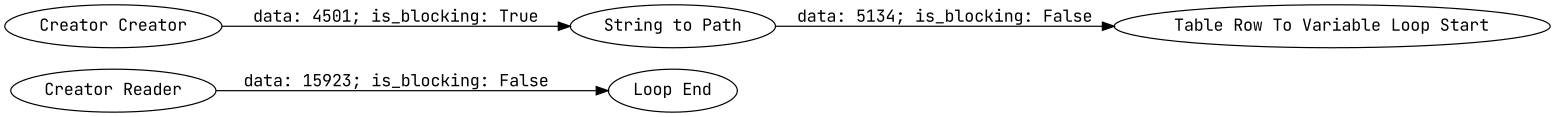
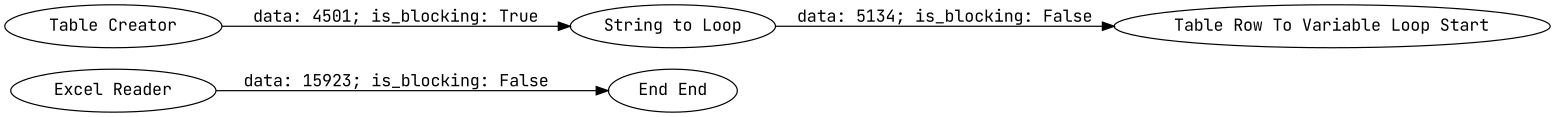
node "Creator Creator": label "Creator Creator" -> "Table Creator"
node "String to Path": label "String to Path" -> "String to Loop"
node "Creator Reader": label "Creator Reader" -> "Excel Reader"
node "Loop End": label "Loop End" -> "End End"
